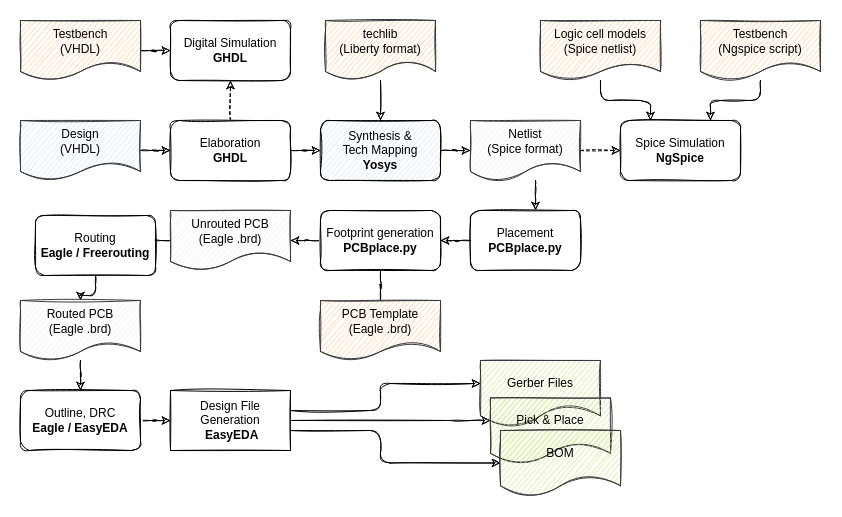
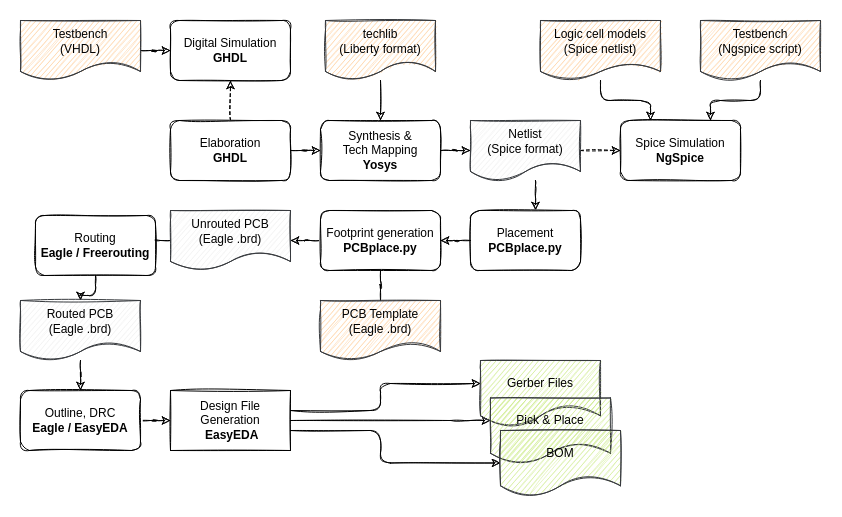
node "Design (VHDL)": removed
edge "Design (VHDL)" -> "Elaboration GHDL": removed
node "Synthesis & Tech Mapping Yosys": fillcolor #cce5ff -> #ffffff
